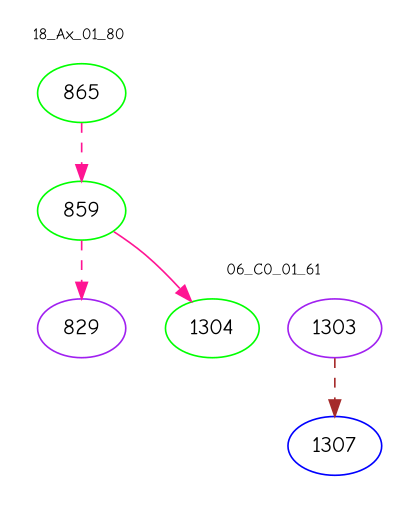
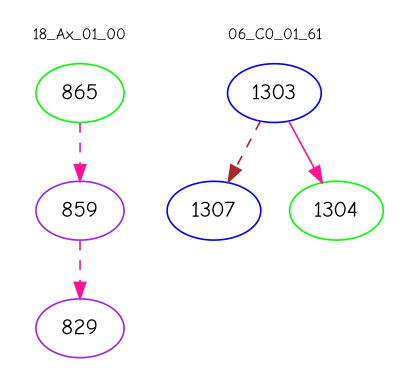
cluster "18_Ax_01_80": label "18_Ax_01_80" -> "18_Ax_01_00"
node "859": color green -> purple
edge "859" -> "1304": now "1303" -> "1304"
node "1303": color purple -> blue
